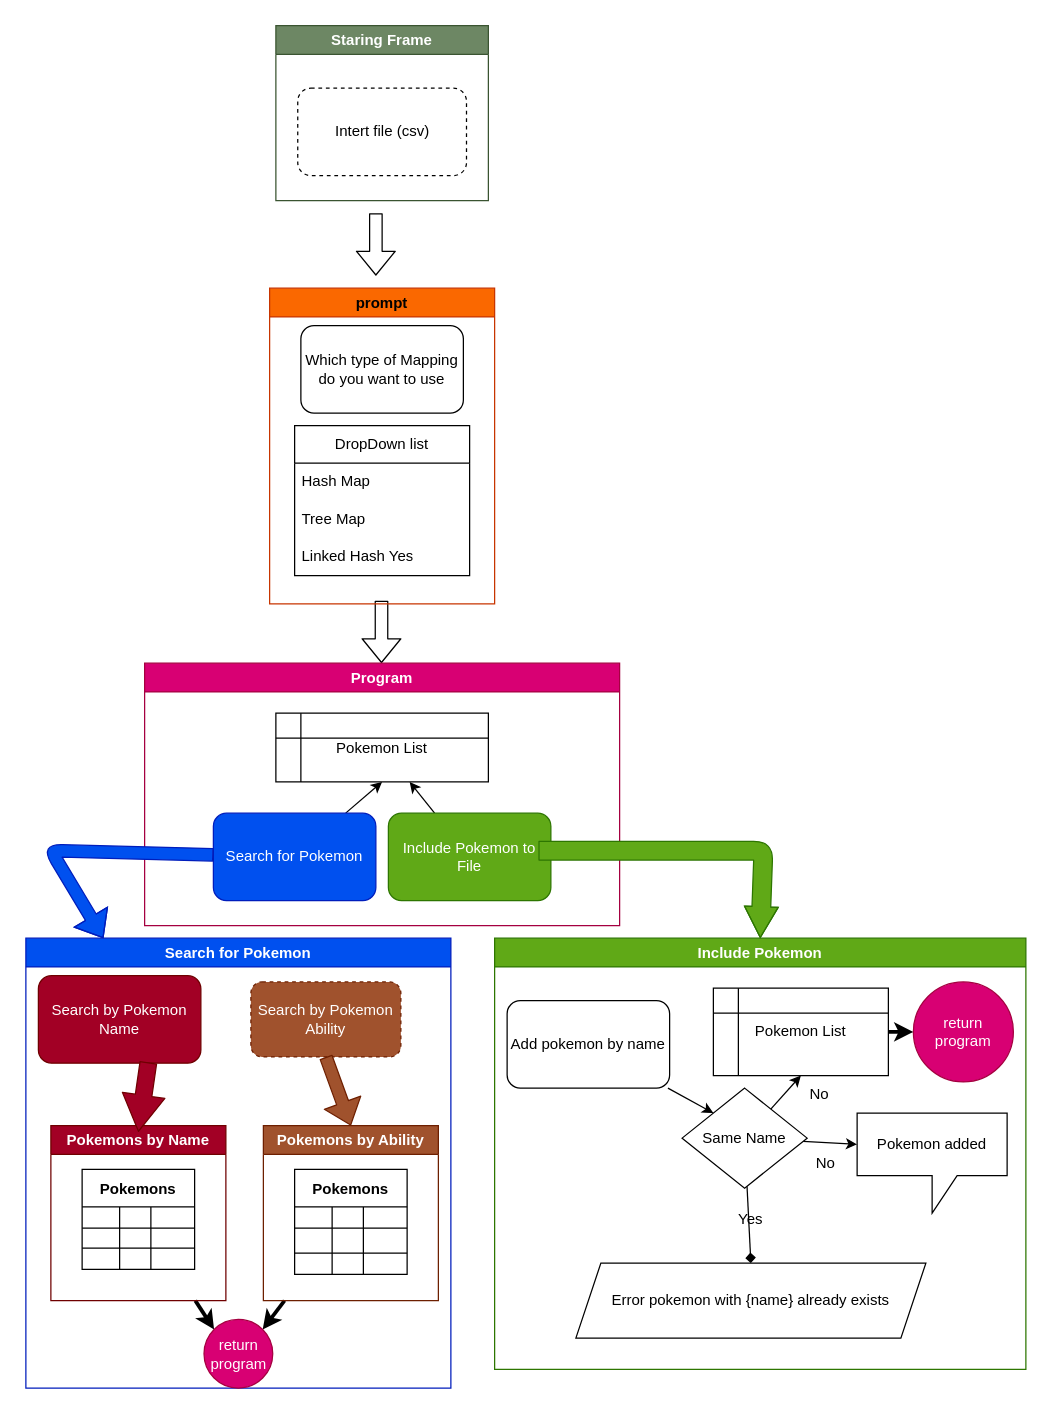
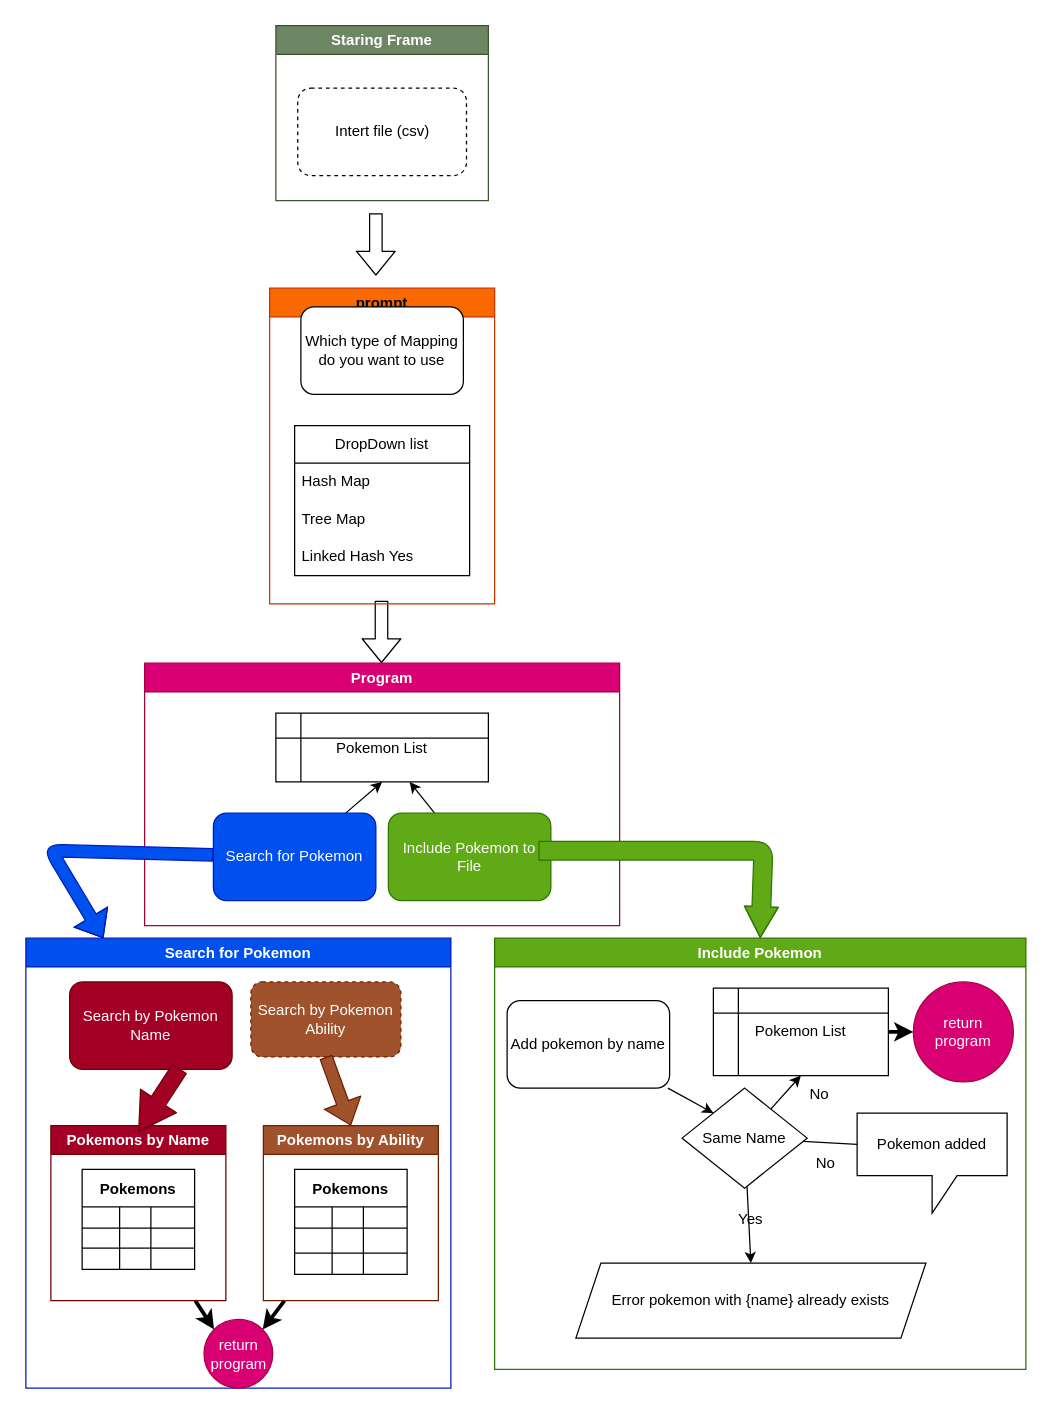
node "Which type of Mapping do you want to use": moved (382, 369) -> (382, 351)
node "Search by Pokemon Name": moved (119, 1019) -> (151, 1026)
edge "Same Name" -> "Pokemon added": arrowhead classic -> none
edge "Same Name" -> "Error pokemon with {name} already exists": arrowhead diamond -> classic
